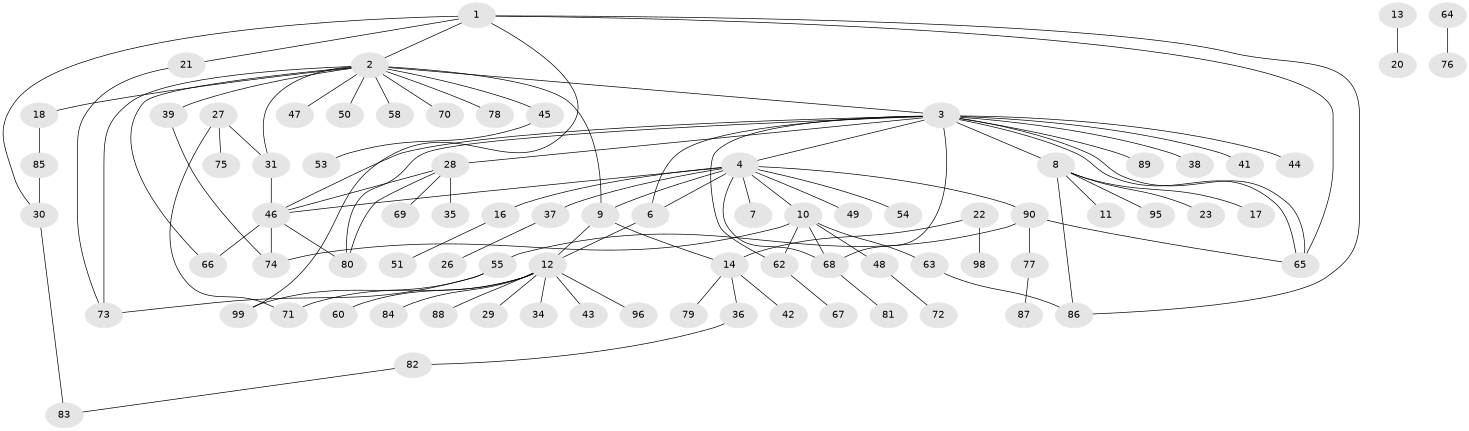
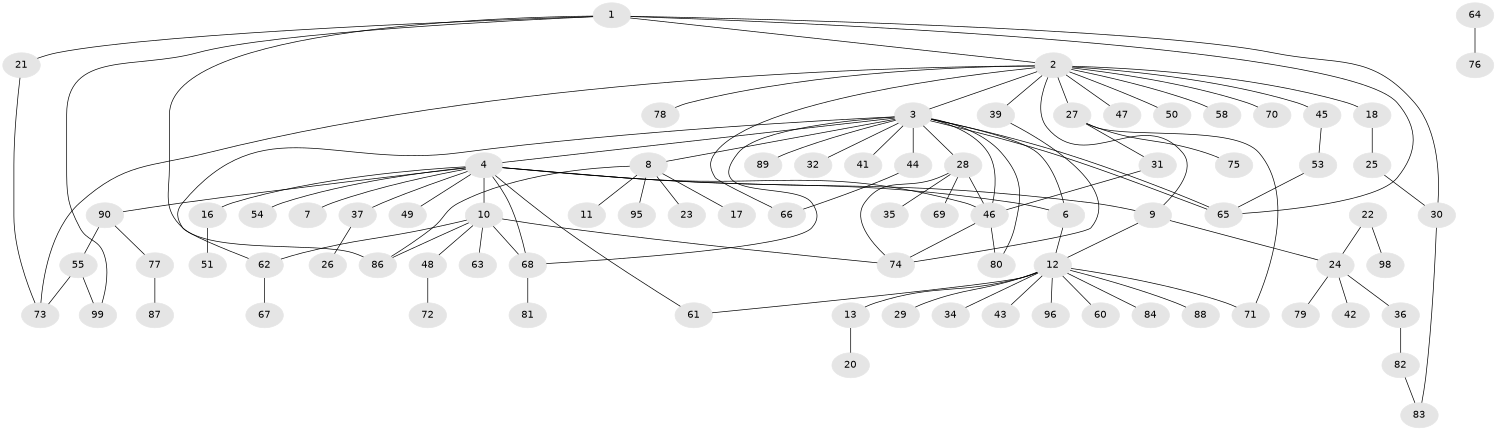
edge "2" -- "31": now "2" -- "27"
node "85": label "85" -> "25"
node "38": label "38" -> "32"
edge "28" -- "80": now "28" -- "74"
edge "46" -- "66": now "44" -- "66"
edge "90" -- "65": now "53" -- "65"
node "14": label "14" -> "24"
edge "12" -- "13": added
edge "63" -- "86": now "10" -- "86"
node "61": added
